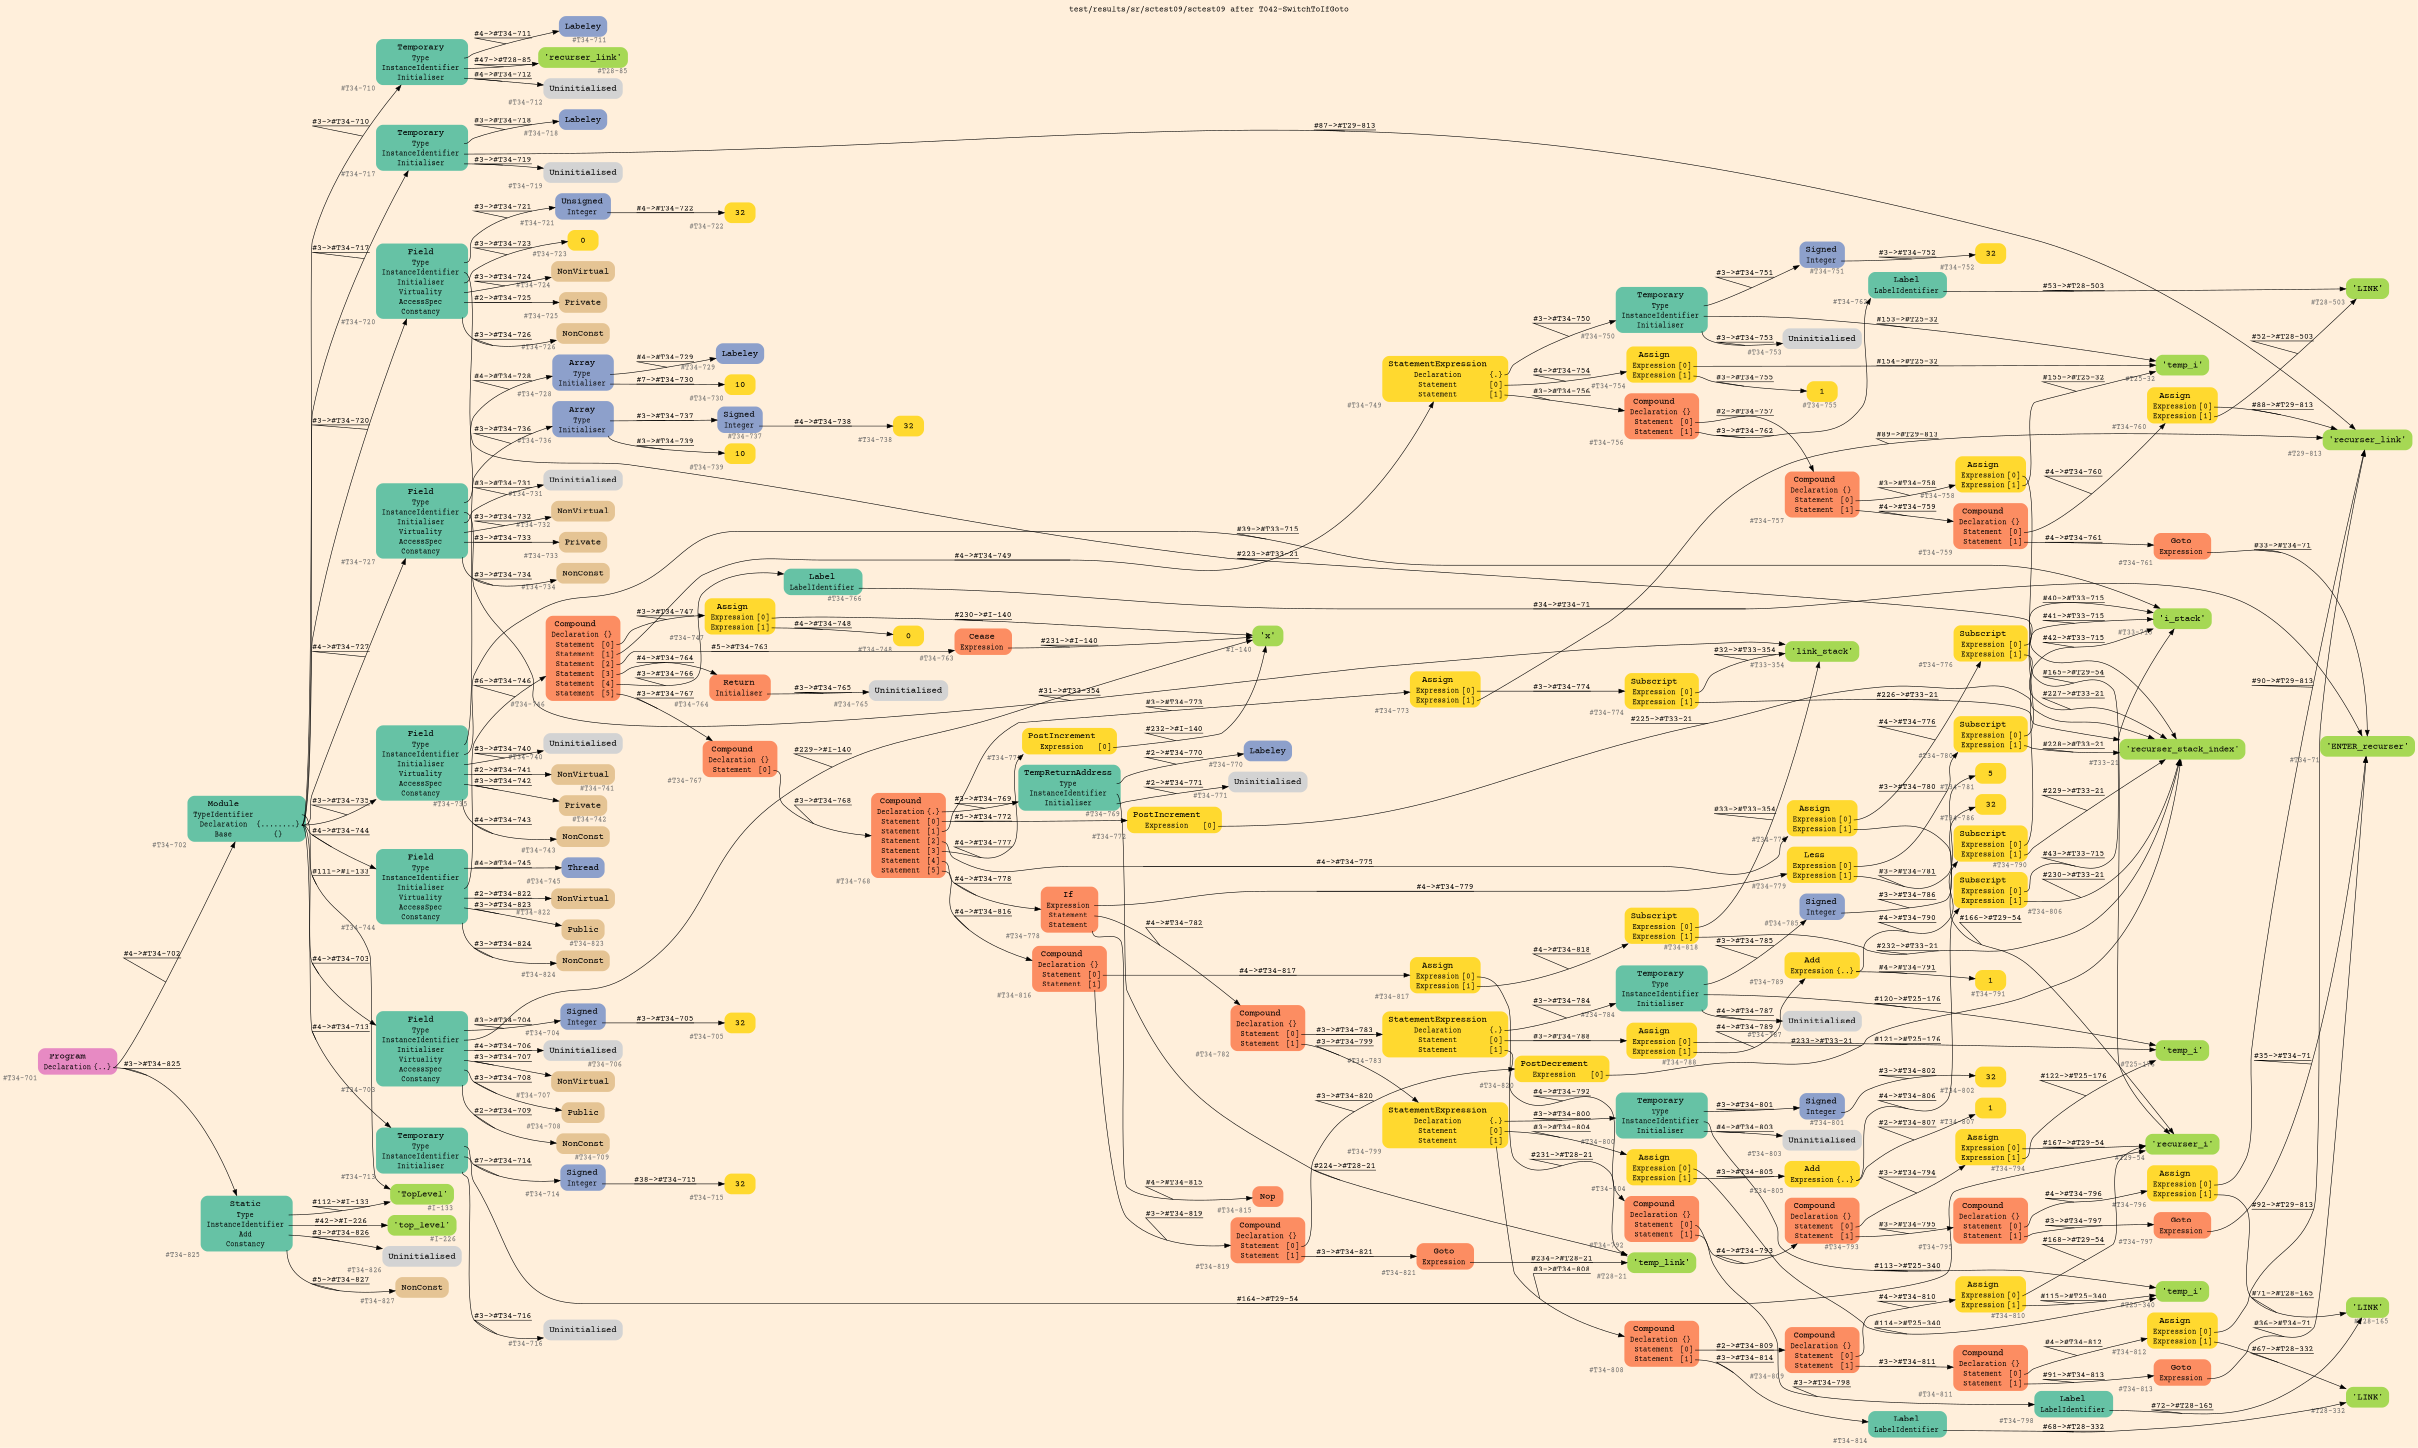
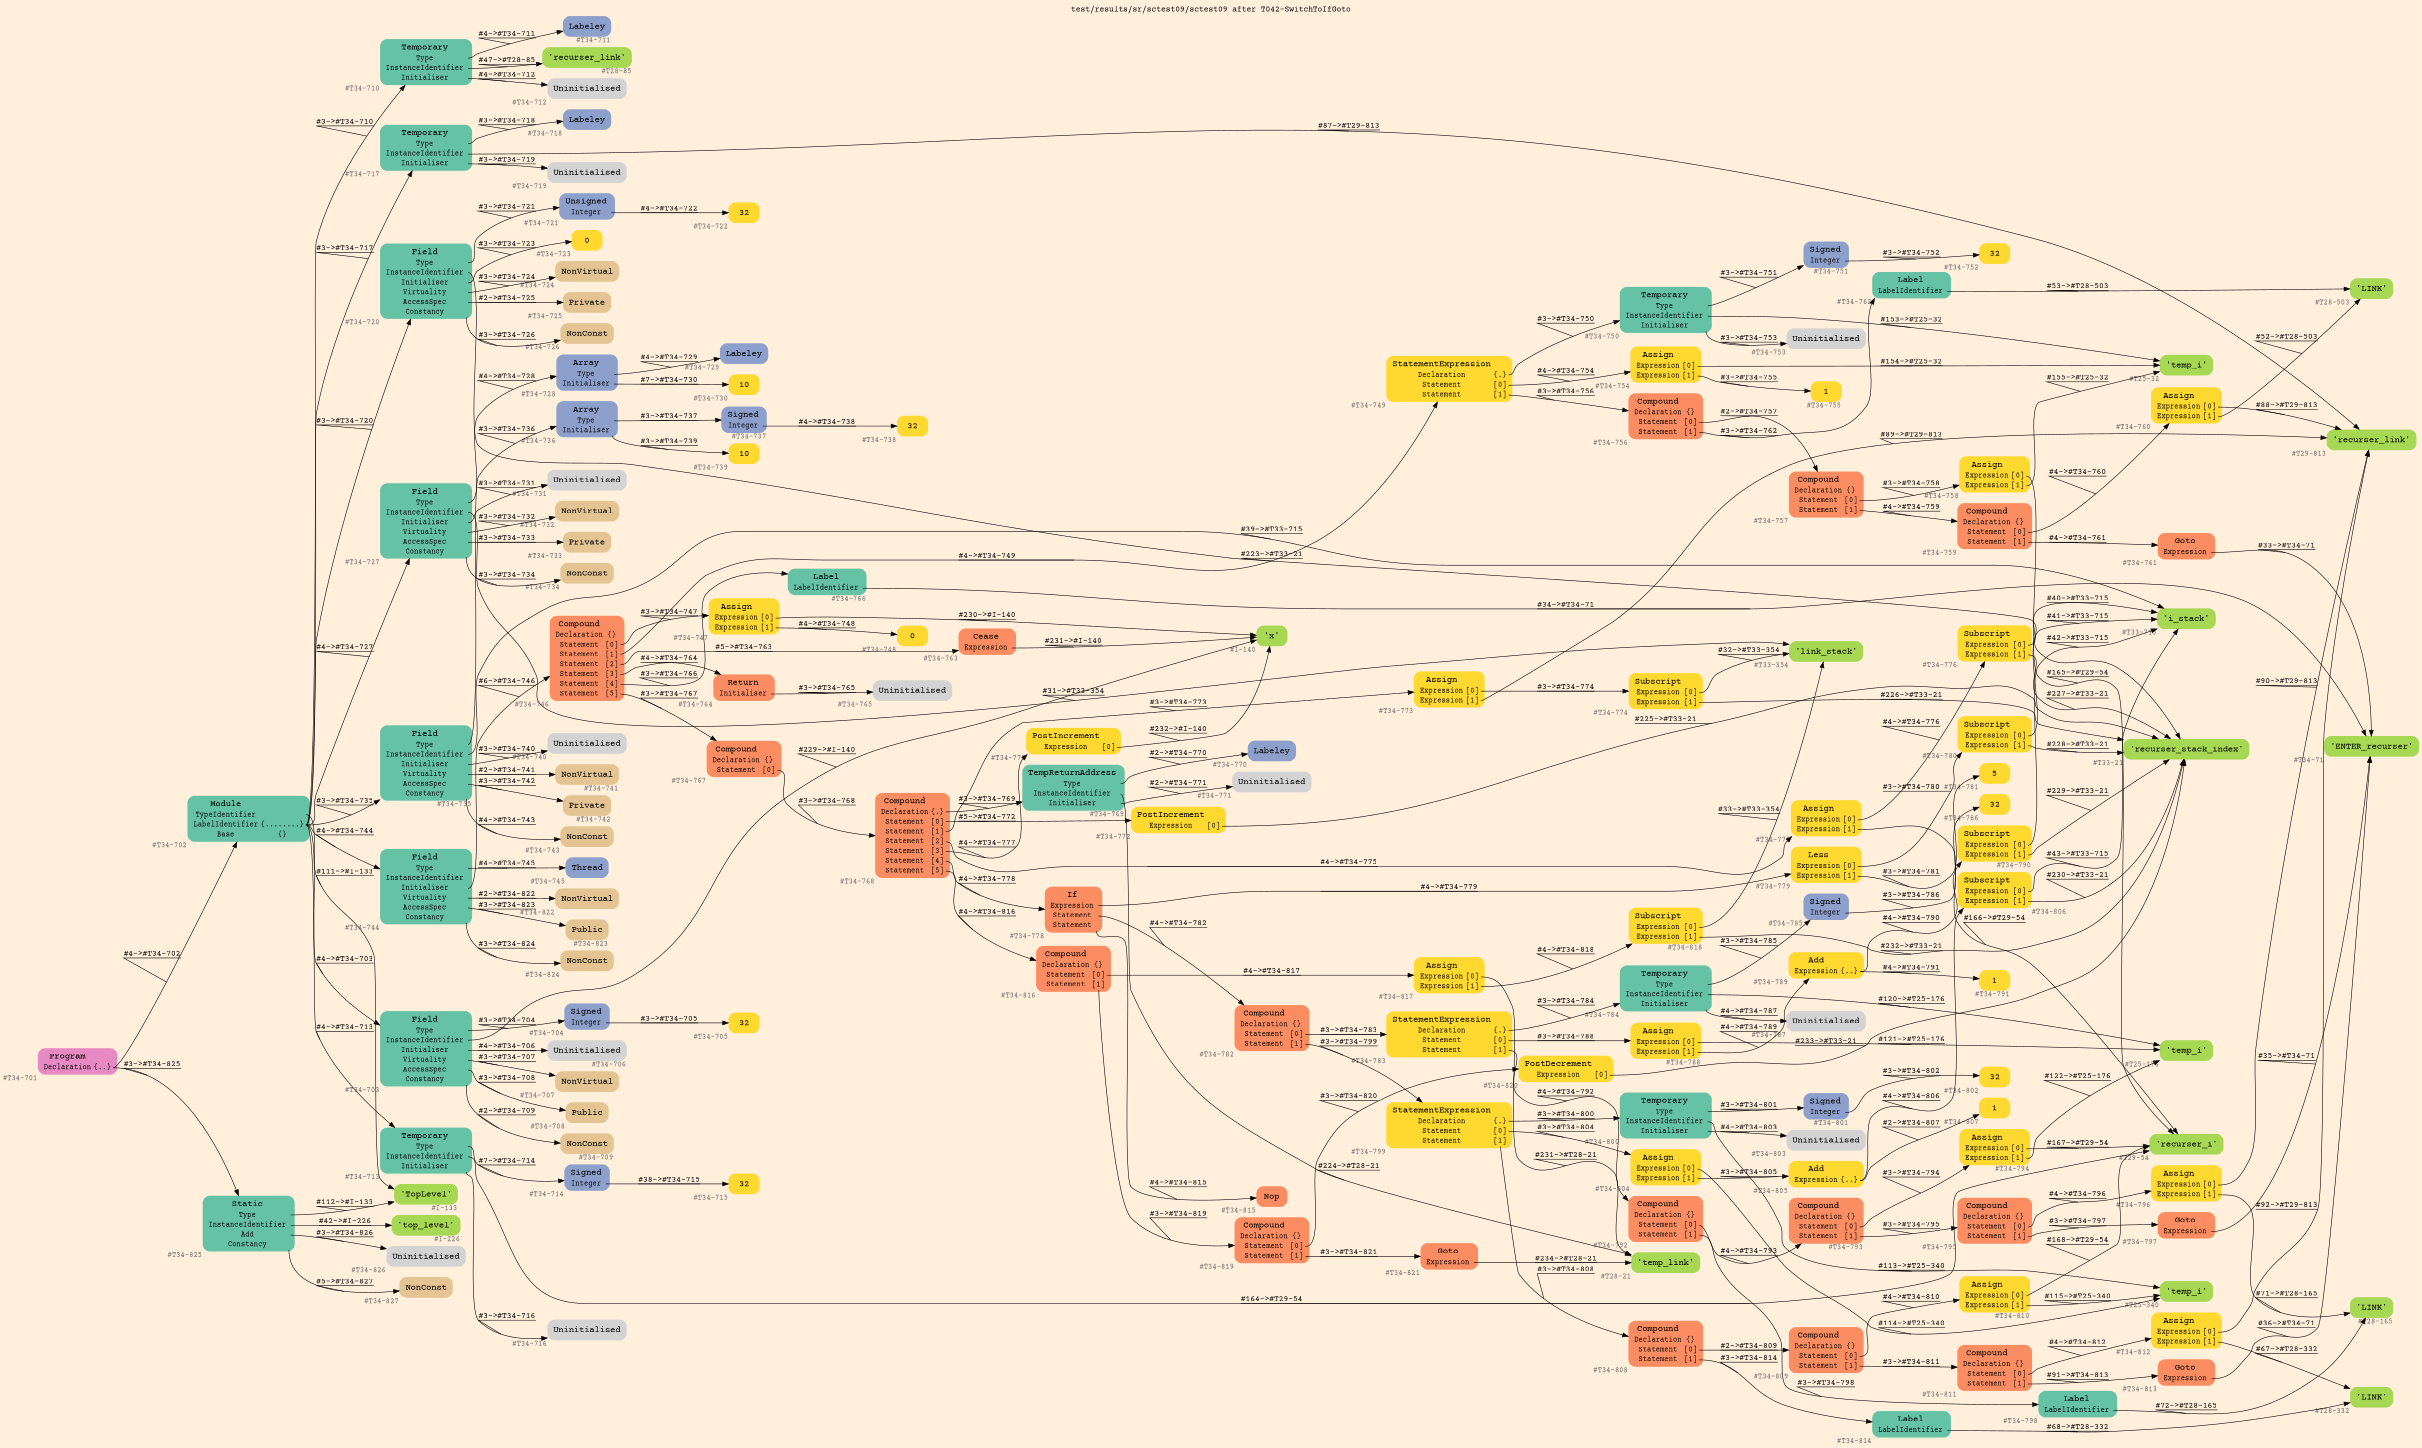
node "Module": text "Declaration" -> "LabelIdentifier"
